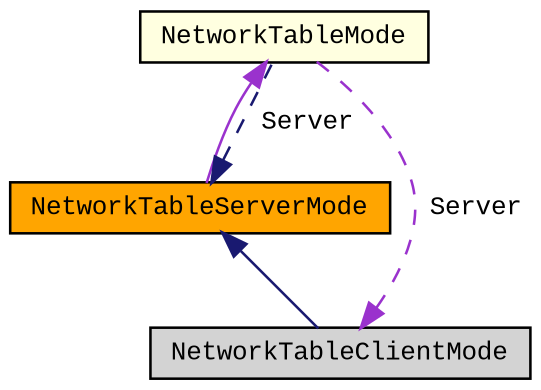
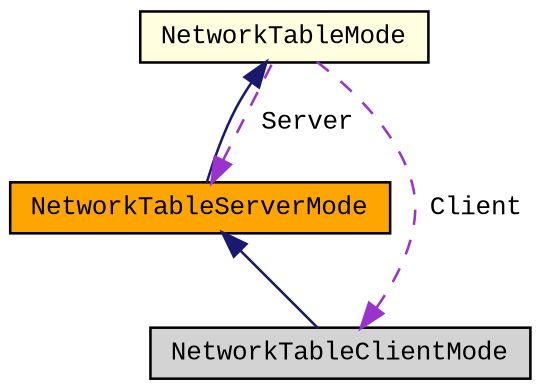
edge "NetworkTableMode" -> "NetworkTableServerMode": color midnightblue -> darkorchid3
edge "NetworkTableServerMode" -> "NetworkTableMode": color darkorchid3 -> midnightblue
edge "NetworkTableMode" -> "NetworkTableClientMode": label " Server" -> " Client"
